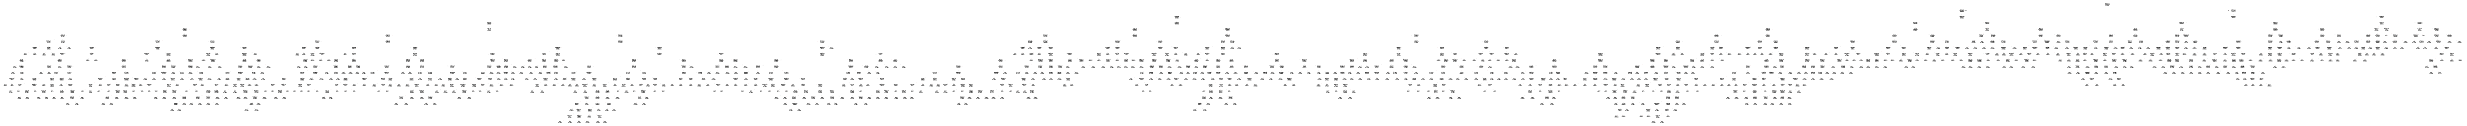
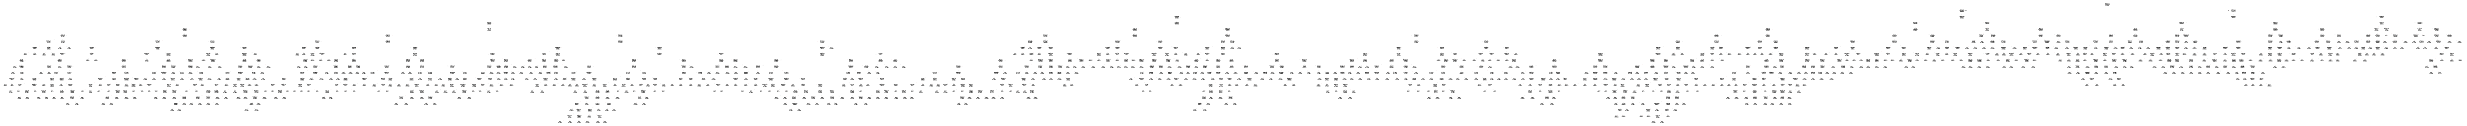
node "mse = 0.0 samples = 1 value = 222000.0": added
